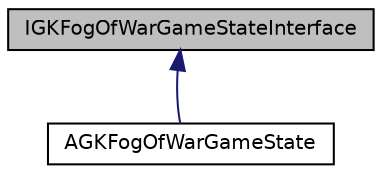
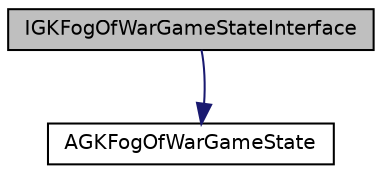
edge "AGKFogOfWarGameState" -> "IGKFogOfWarGameStateInterface": reversed
